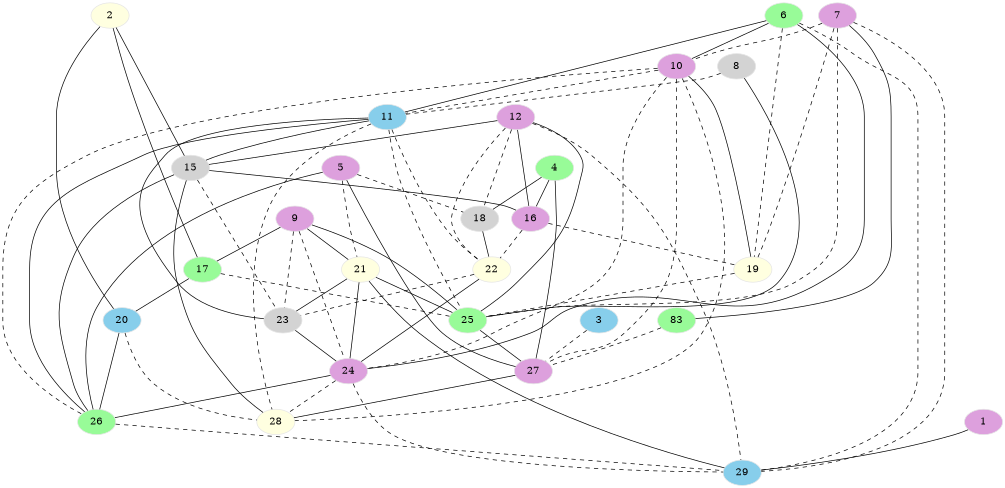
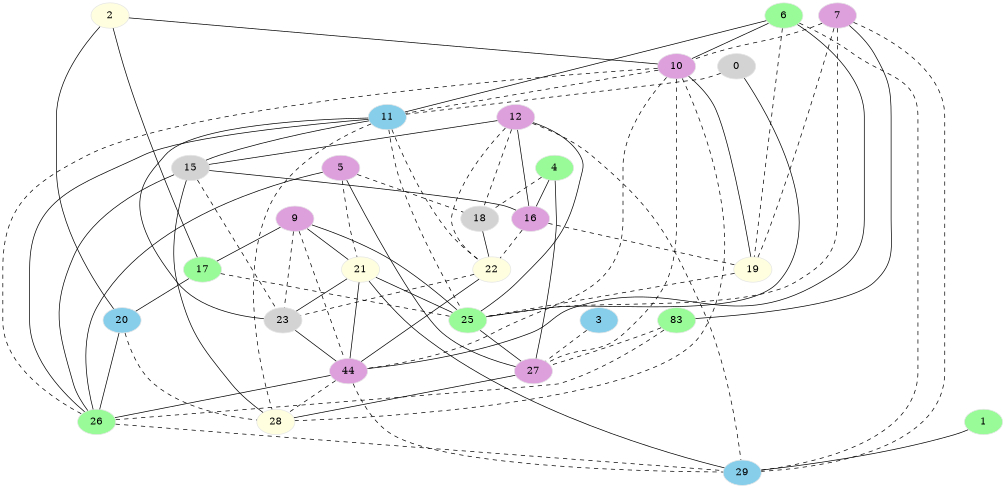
node "8": label "8" -> "0"
edge "2" -- "15": now "2" -- "10"
edge "4" -- "18": style solid -> dashed
node "24": label "24" -> "44"
edge "83" -- "26": added
node "1": fillcolor plum -> palegreen
